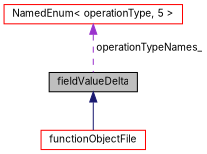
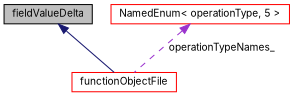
edge "fieldValueDelta" -> "NamedEnum< operationType, 5 >": now "functionObjectFile" -> "NamedEnum< operationType, 5 >"
